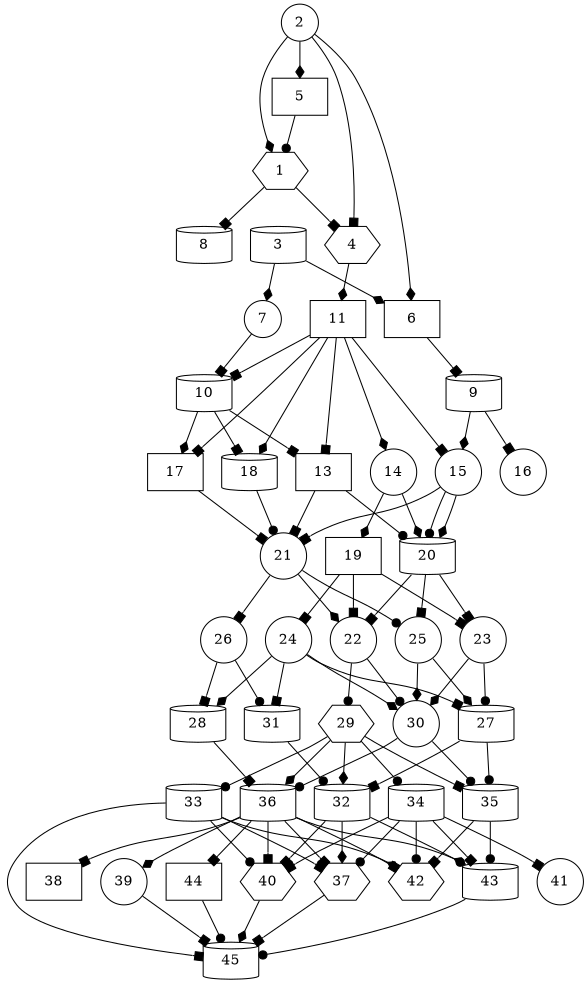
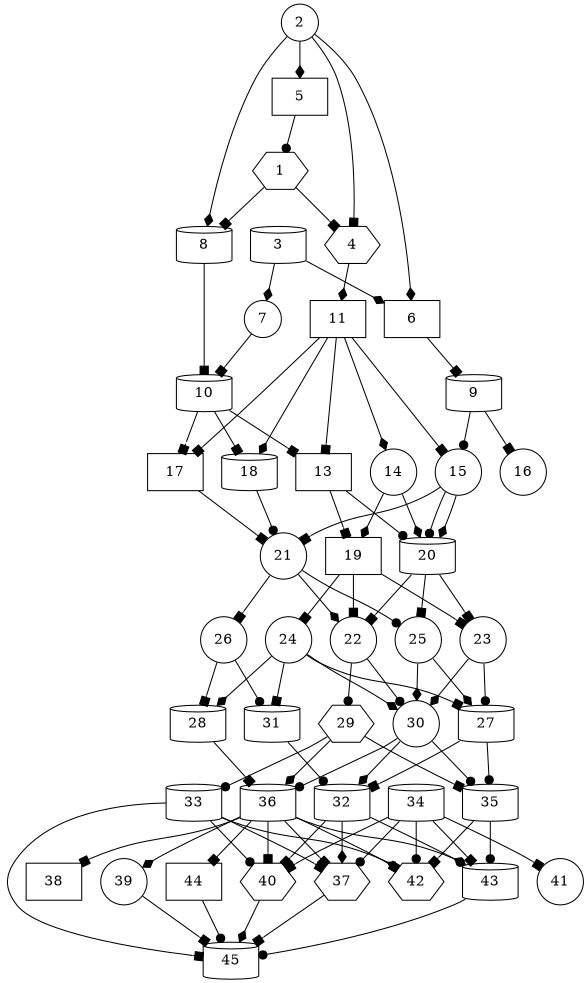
edge "2" -> "1": now "2" -> "8"
edge "11" -> "10": now "8" -> "10"
edge "9" -> "15": arrowhead diamond -> dot
edge "10" -> "17": arrowhead diamond -> box
edge "13" -> "21": now "13" -> "19"
edge "29" -> "32": now "30" -> "32"
edge "29" -> "34": removed
